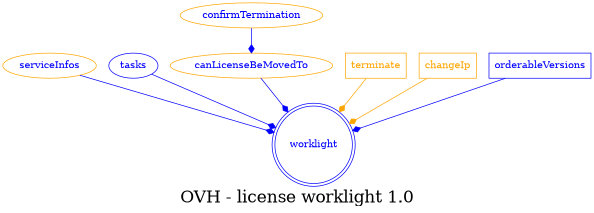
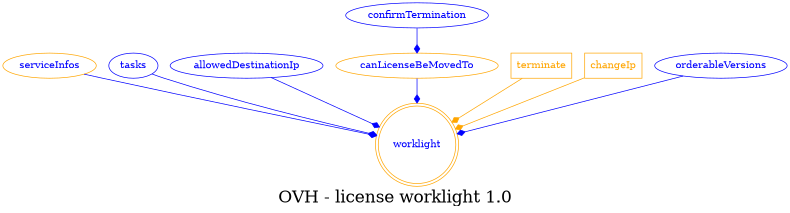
node "confirmTermination": color orange -> blue
node "allowedDestinationIp": added
node "orderableVersions": shape box -> ellipse
node "worklight": color blue -> orange
